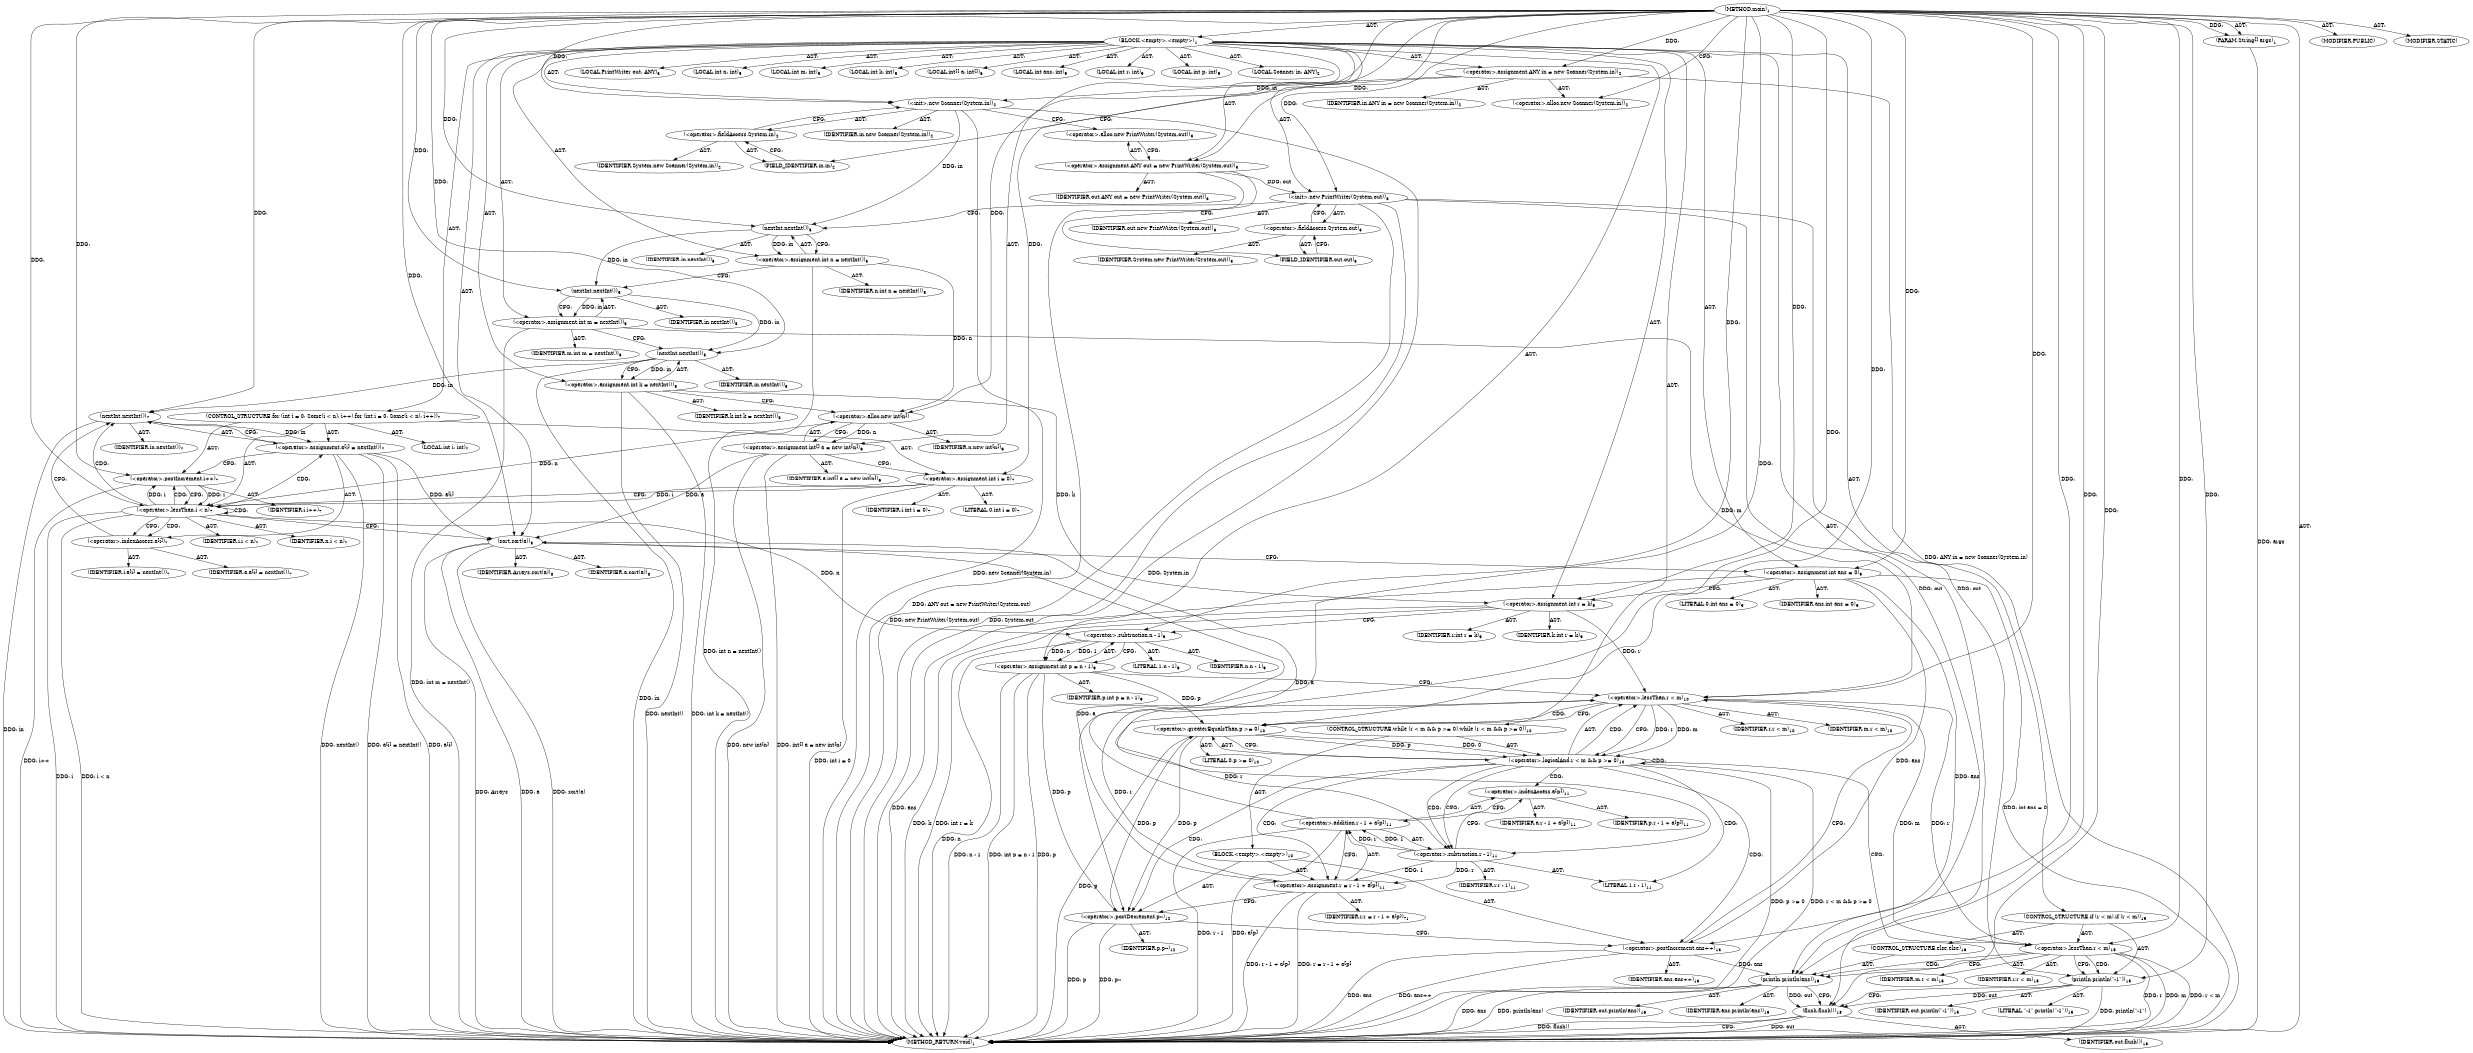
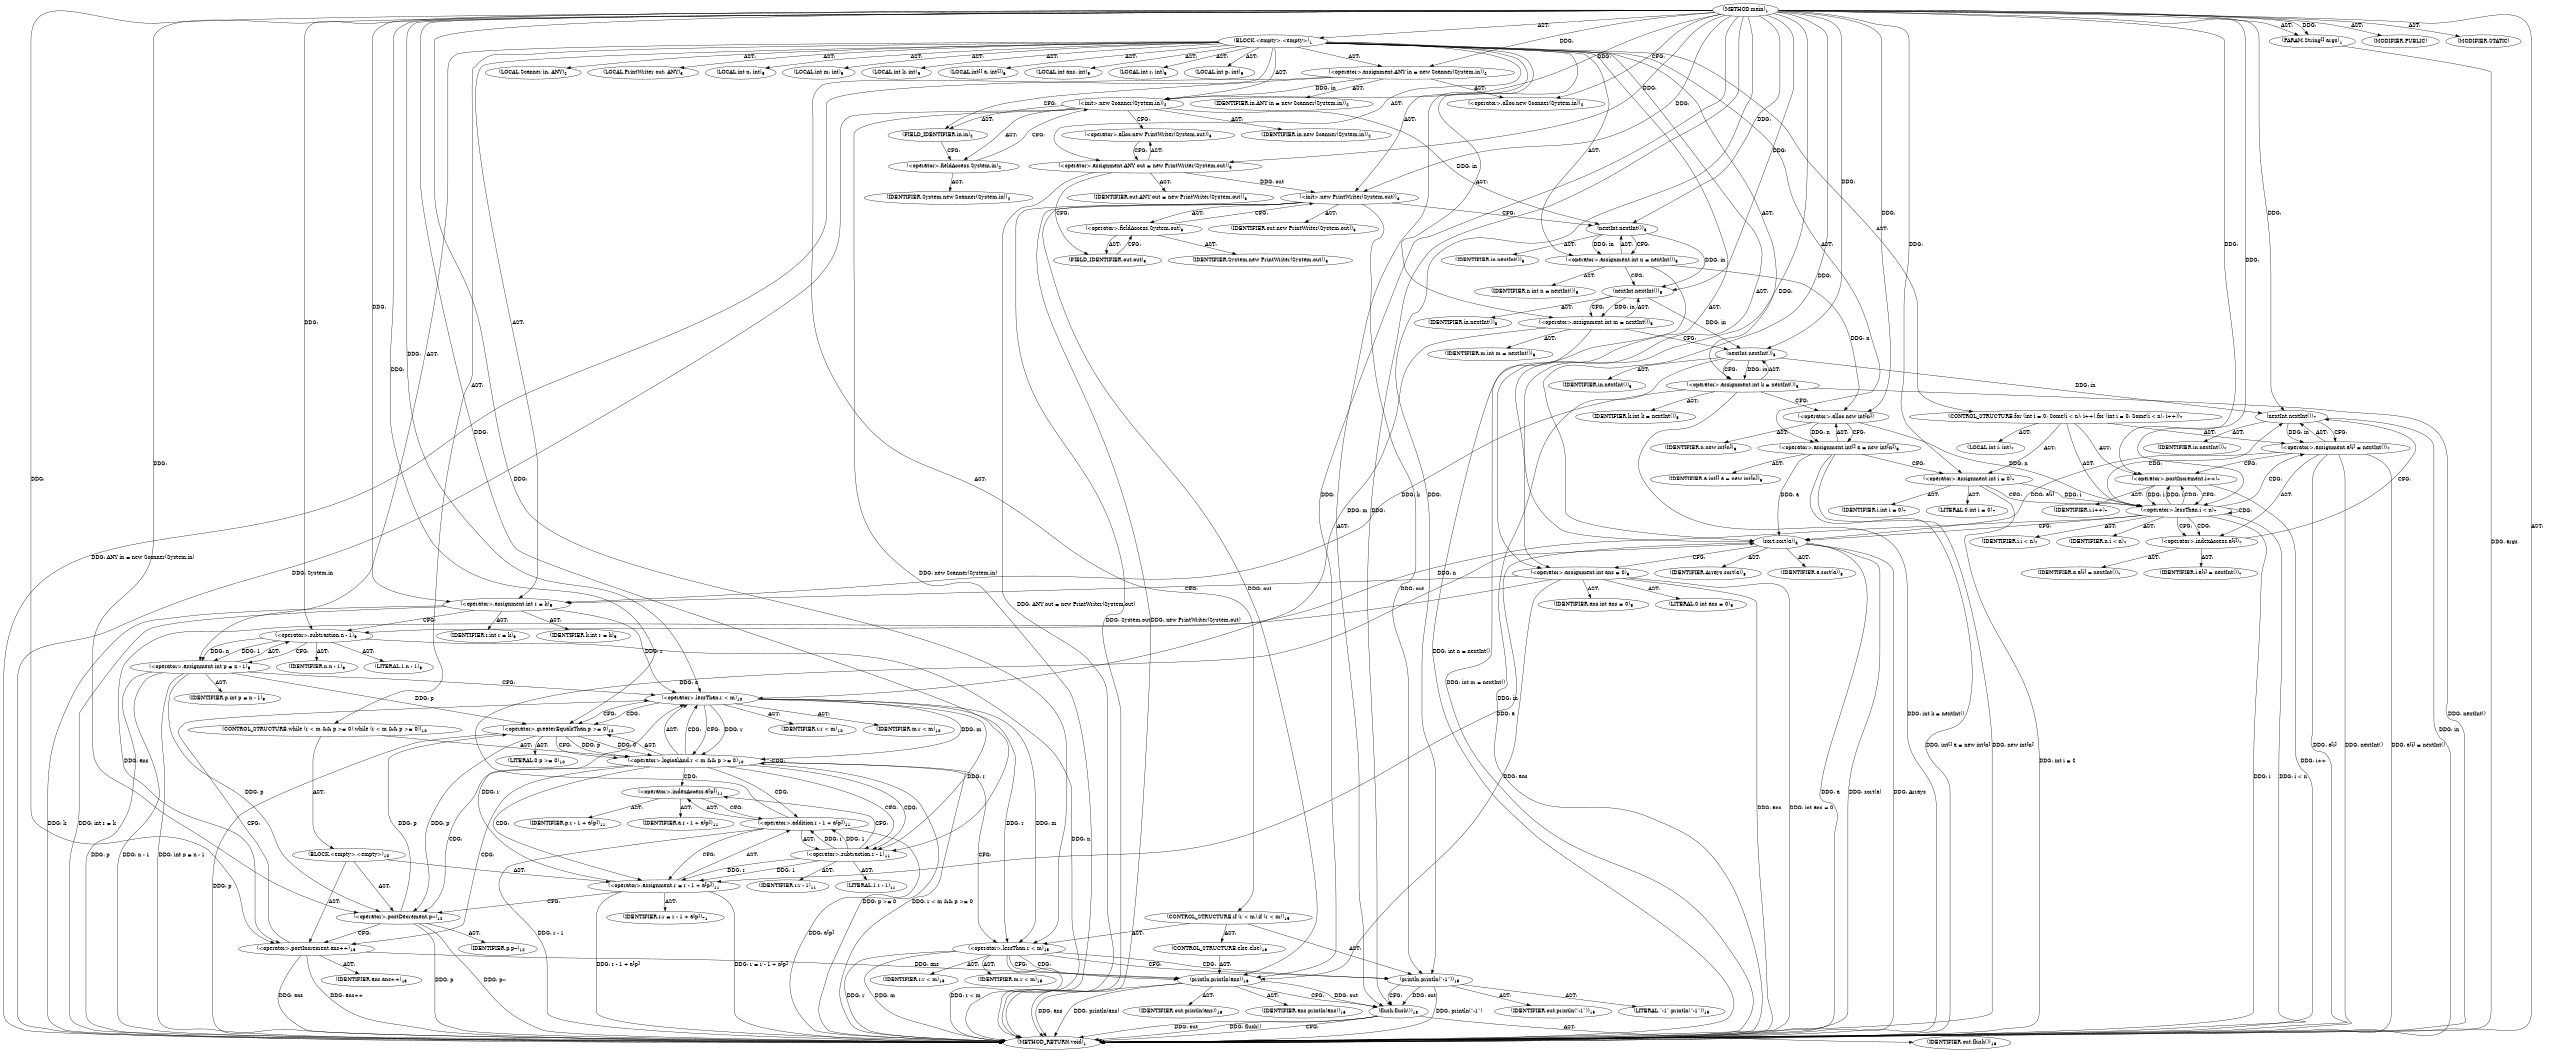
edge "(<operator>.fieldAccess,System.in)" -> "(FIELD_IDENTIFIER,in,in)": now "(<init>,new Scanner(System.in))" -> "(FIELD_IDENTIFIER,in,in)"
edge "(<operator>.logicalAnd,r < m && p >= 0)" -> "(LITERAL,1,r - 1)": now "(<operator>.logicalAnd,r < m && p >= 0)" -> "(<operator>.addition,r - 1 + a[p])"
